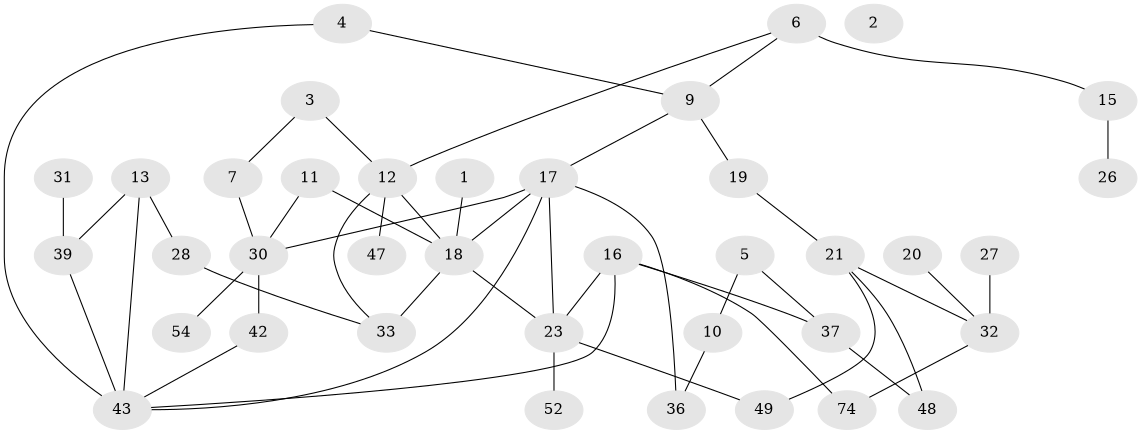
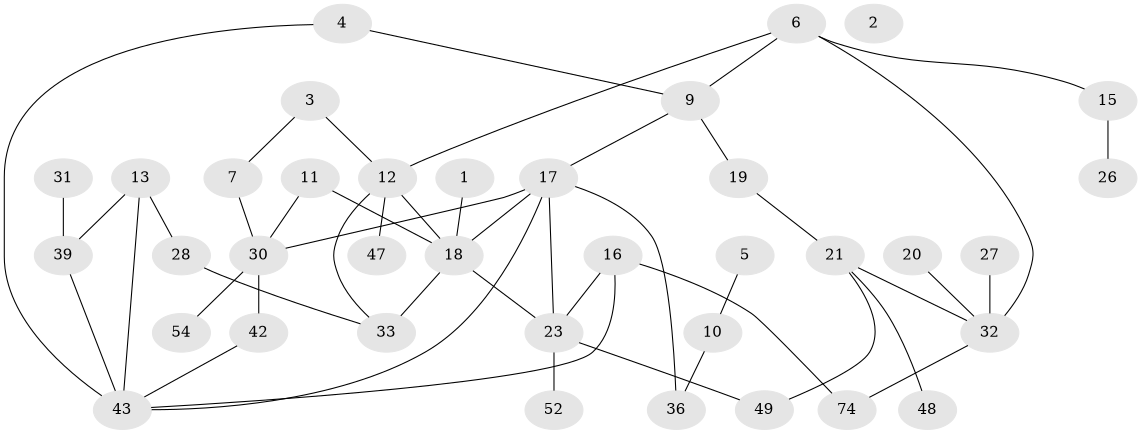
edge "6" -- "32": added
node "37": removed
